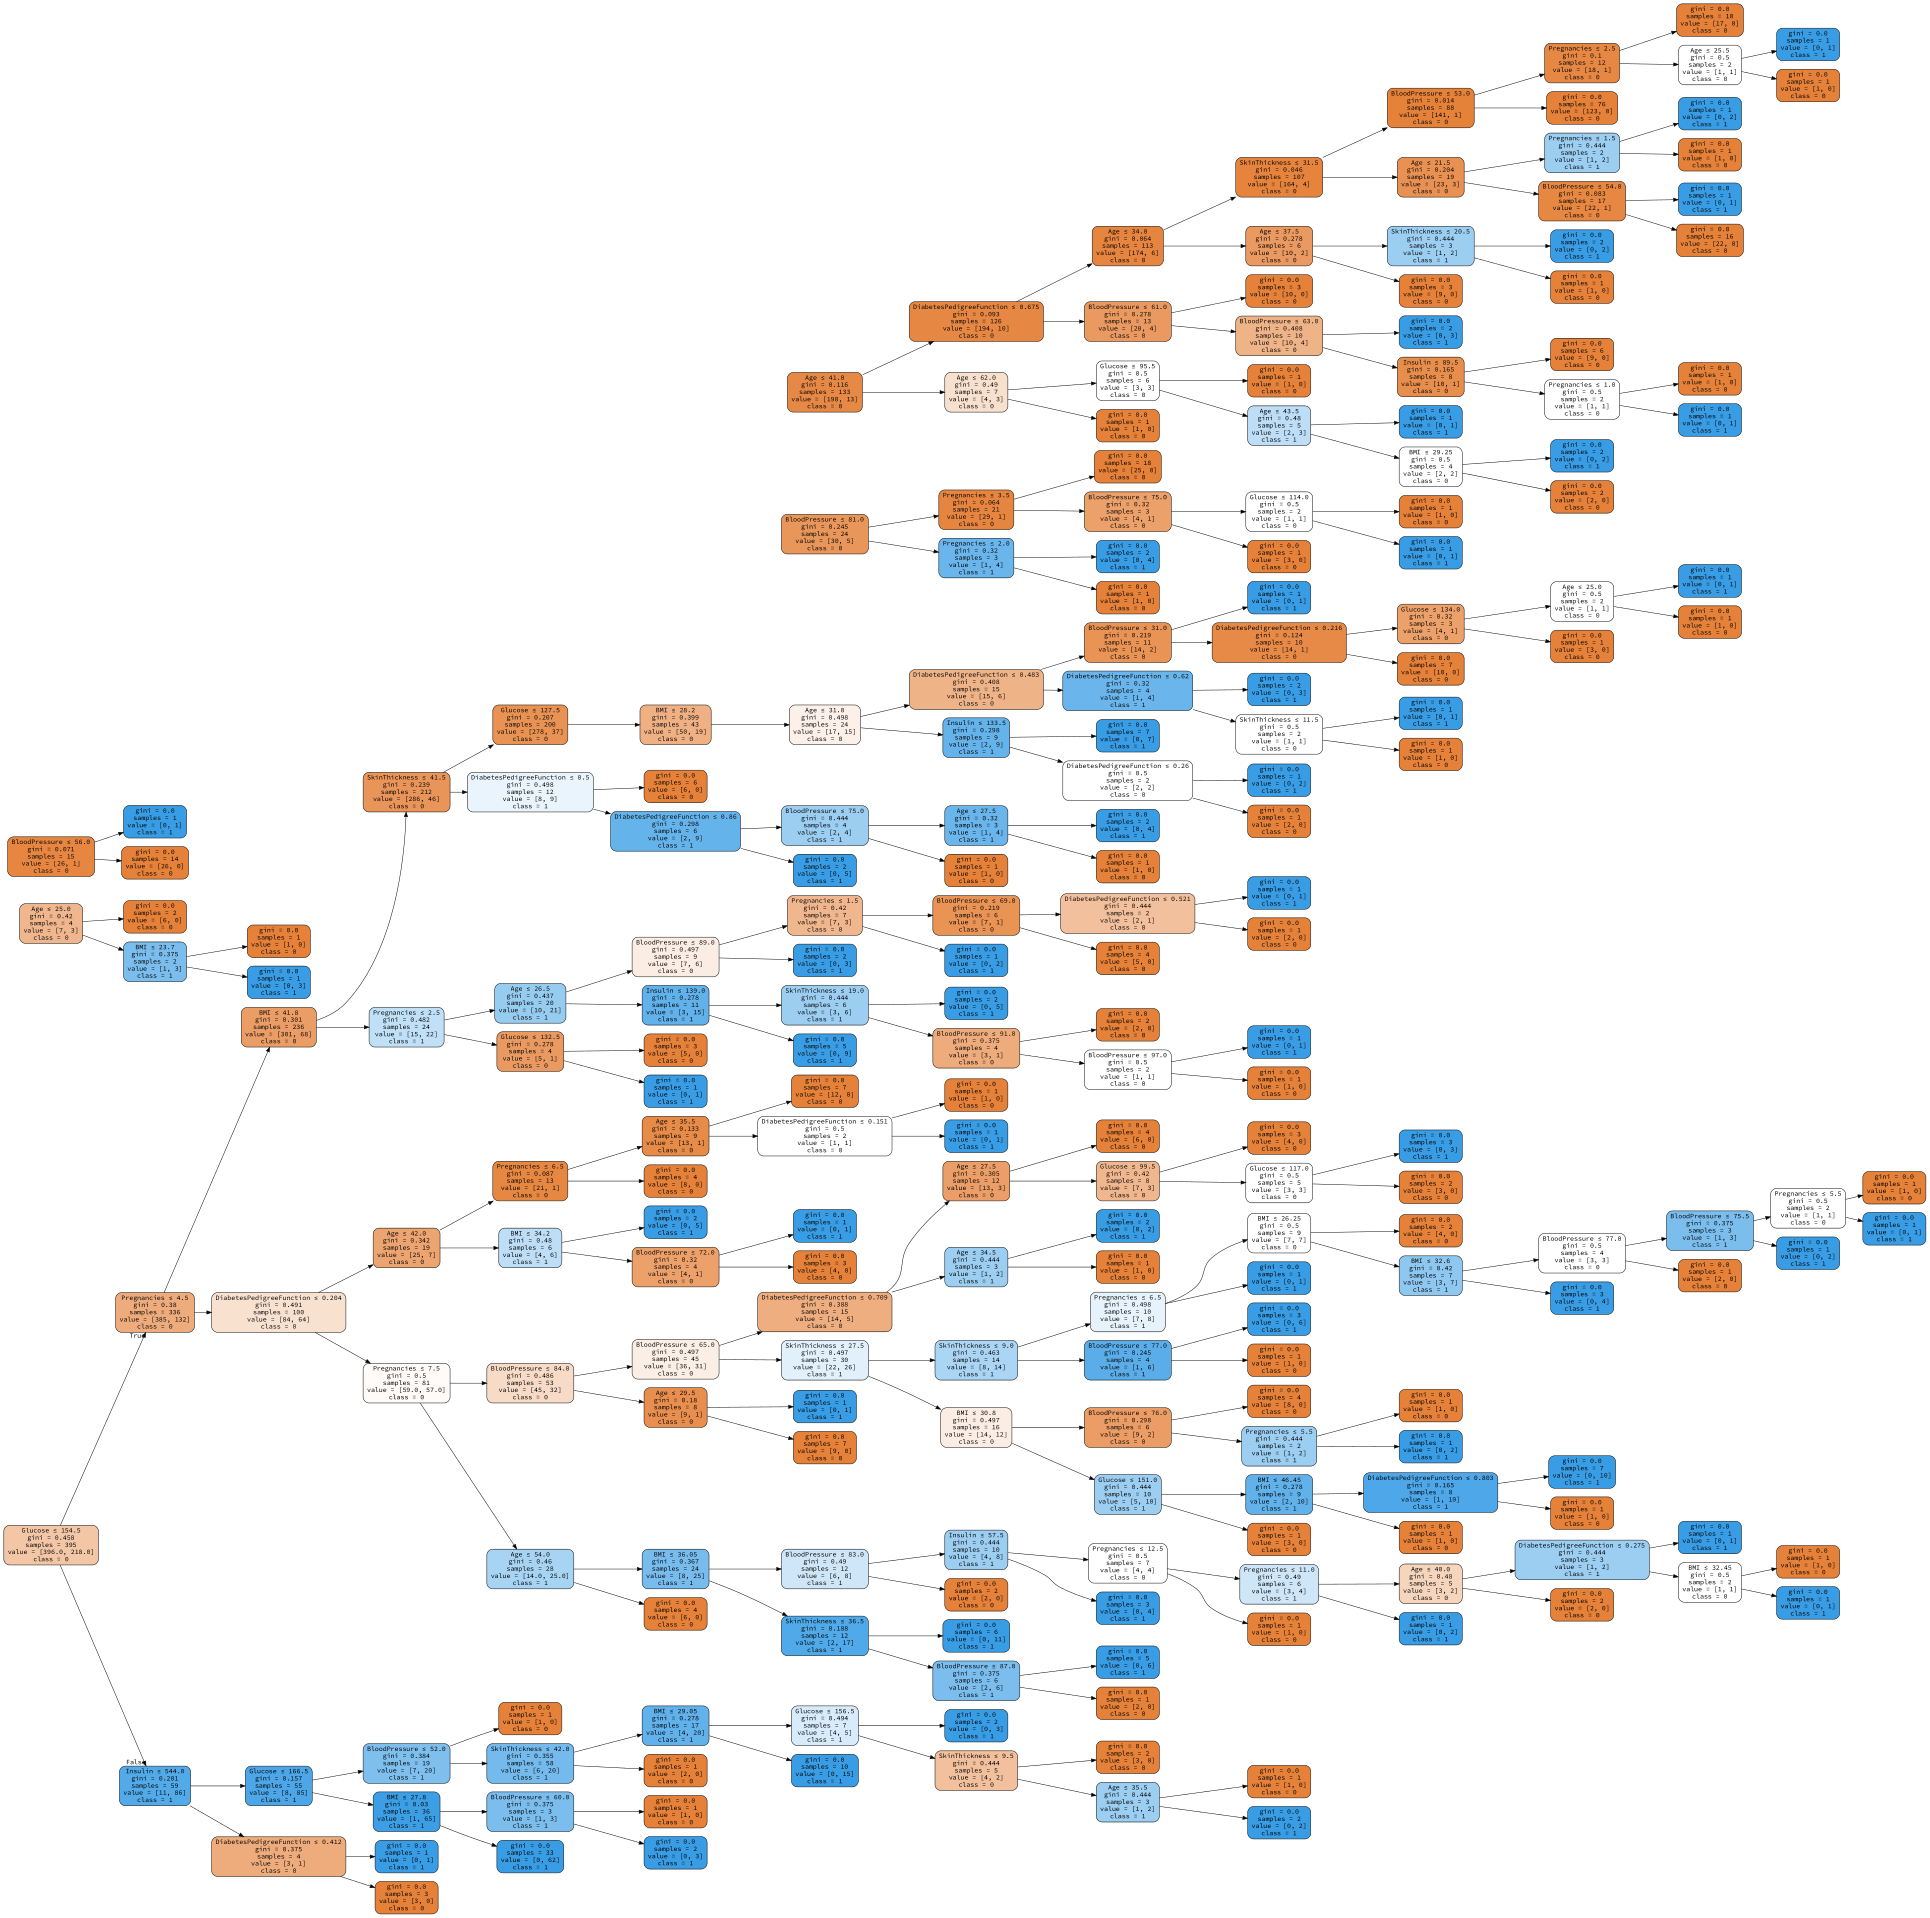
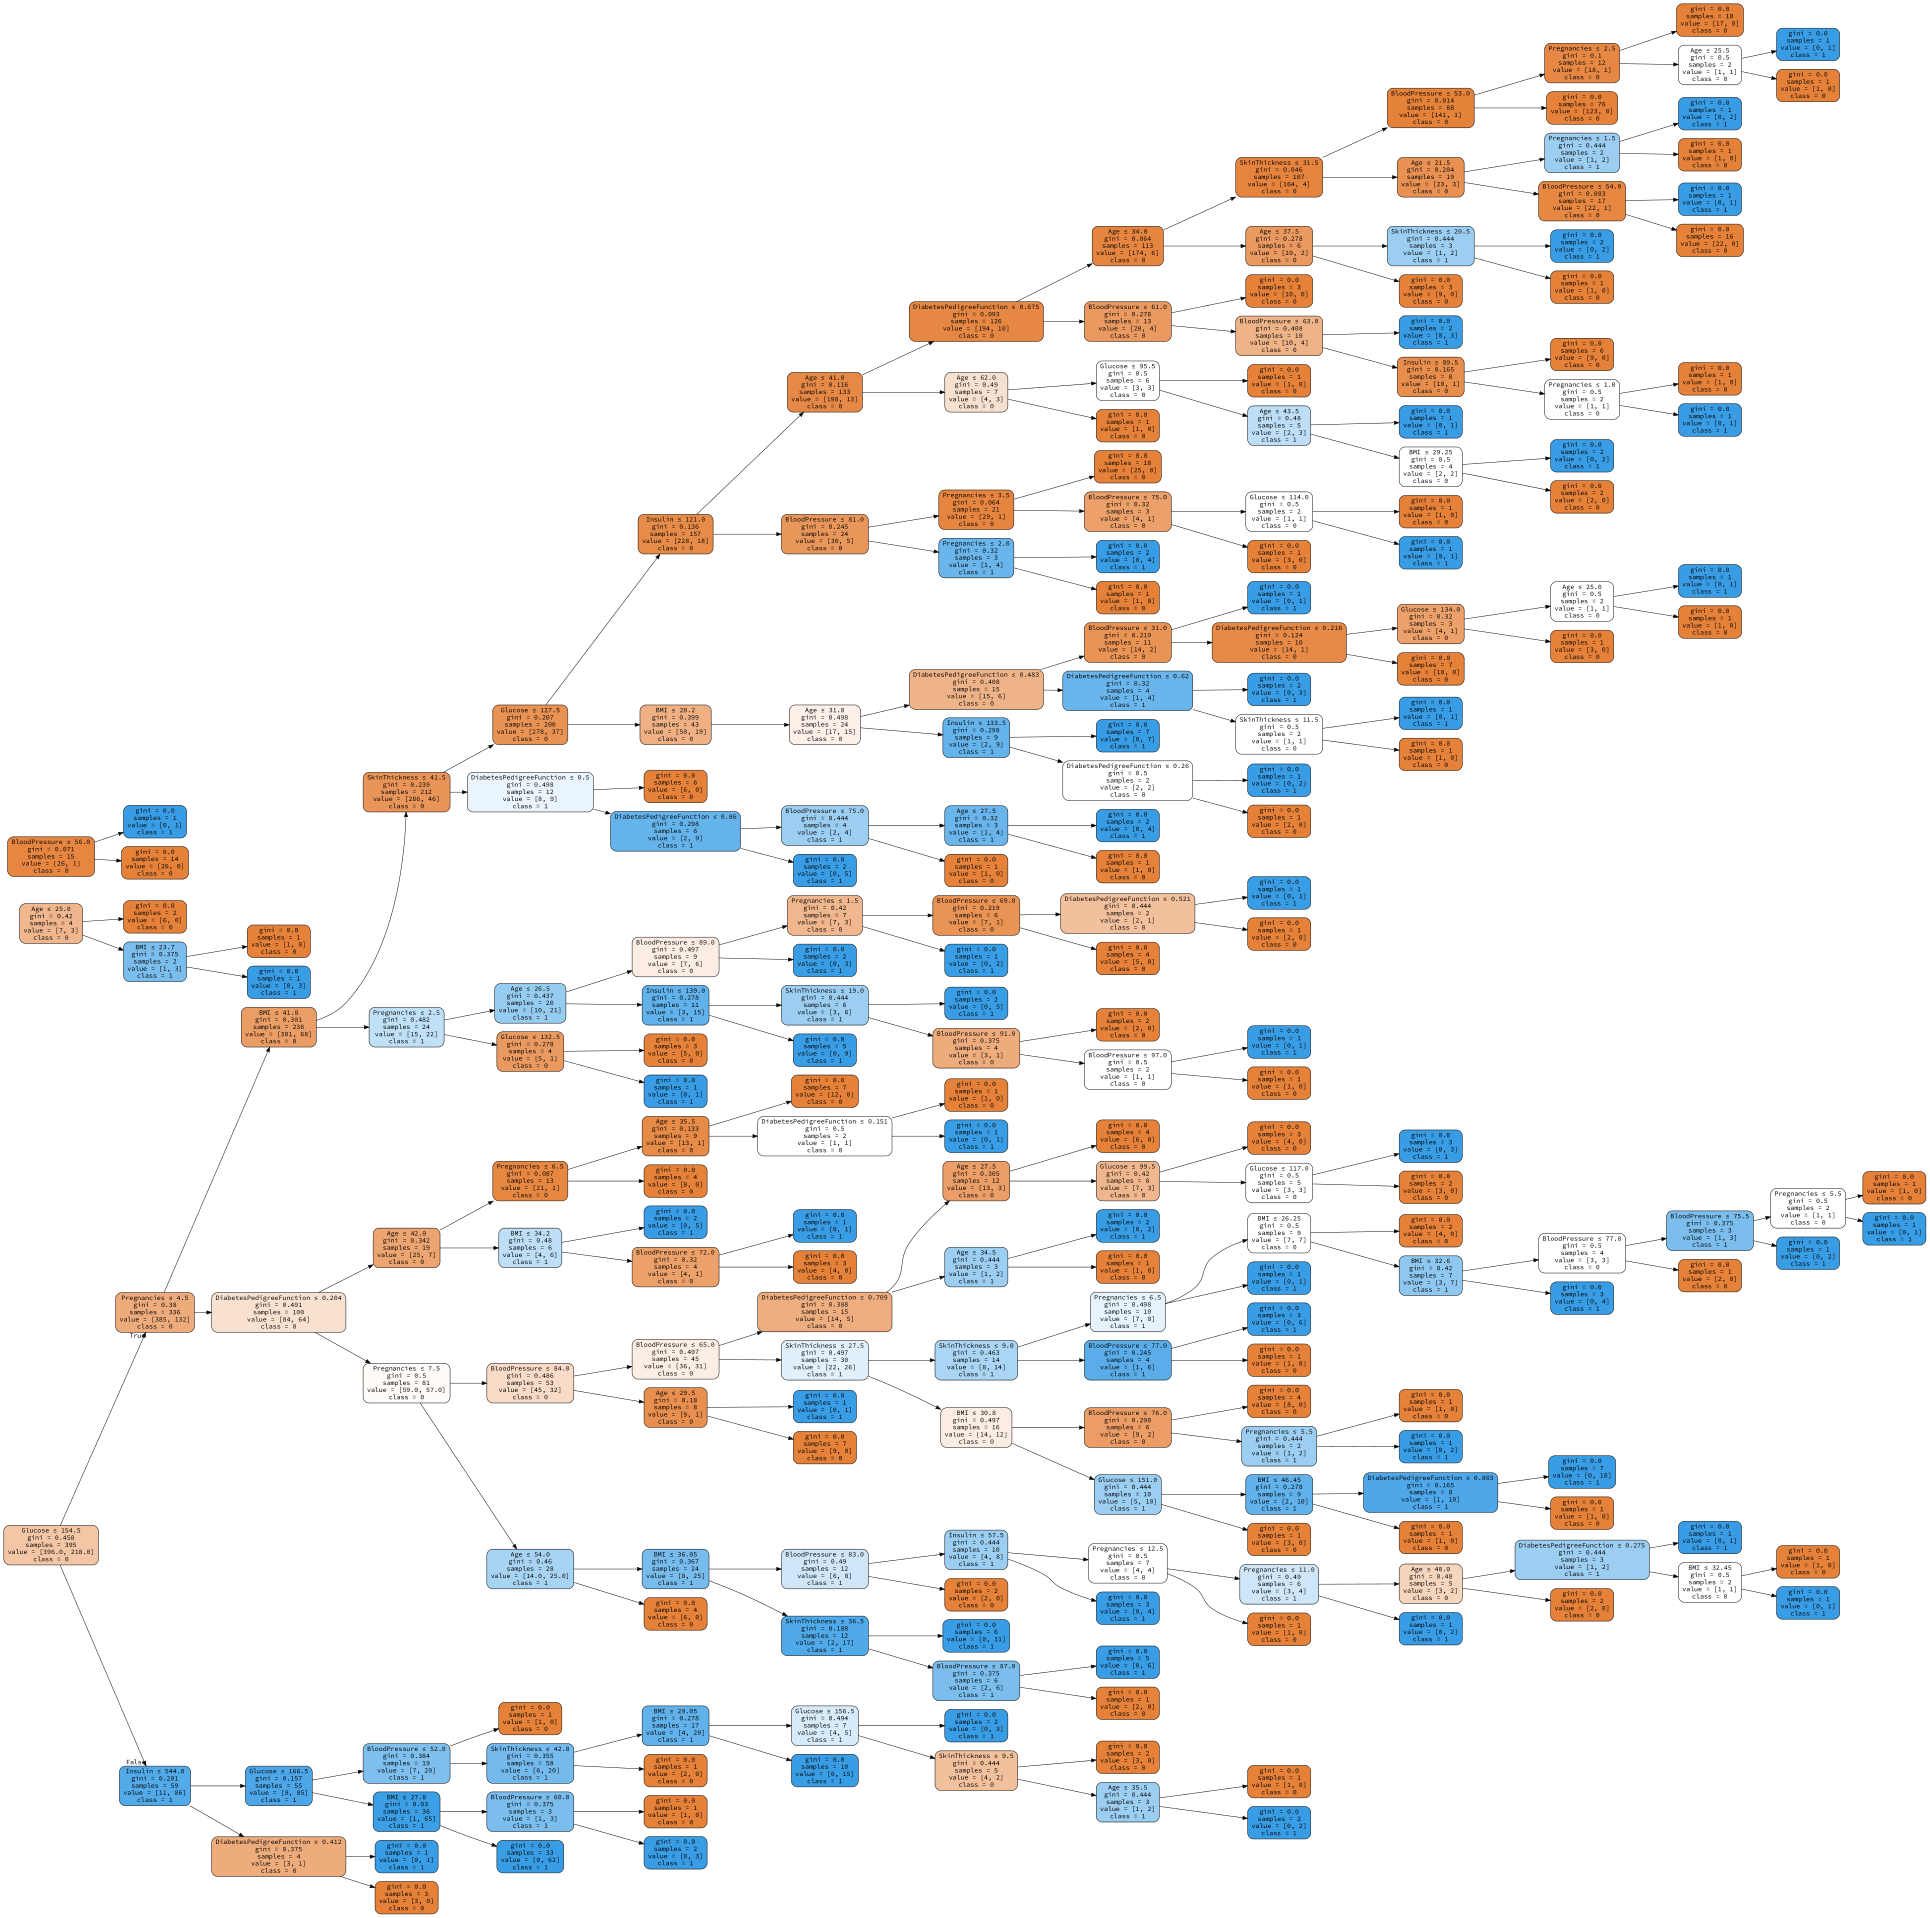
node "Insulin ≤ 121.0": added
